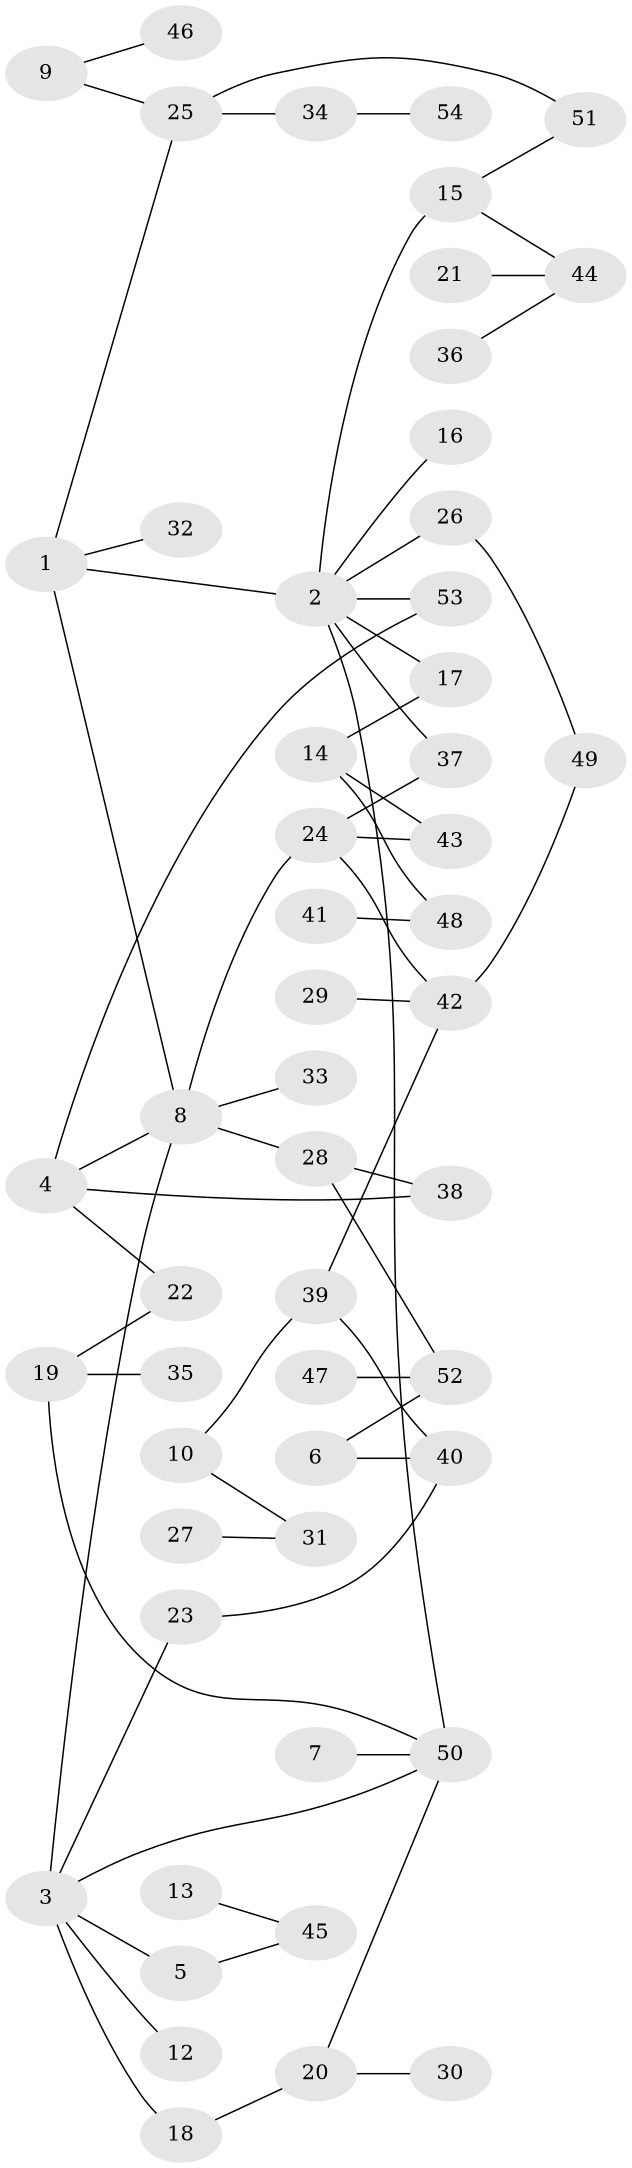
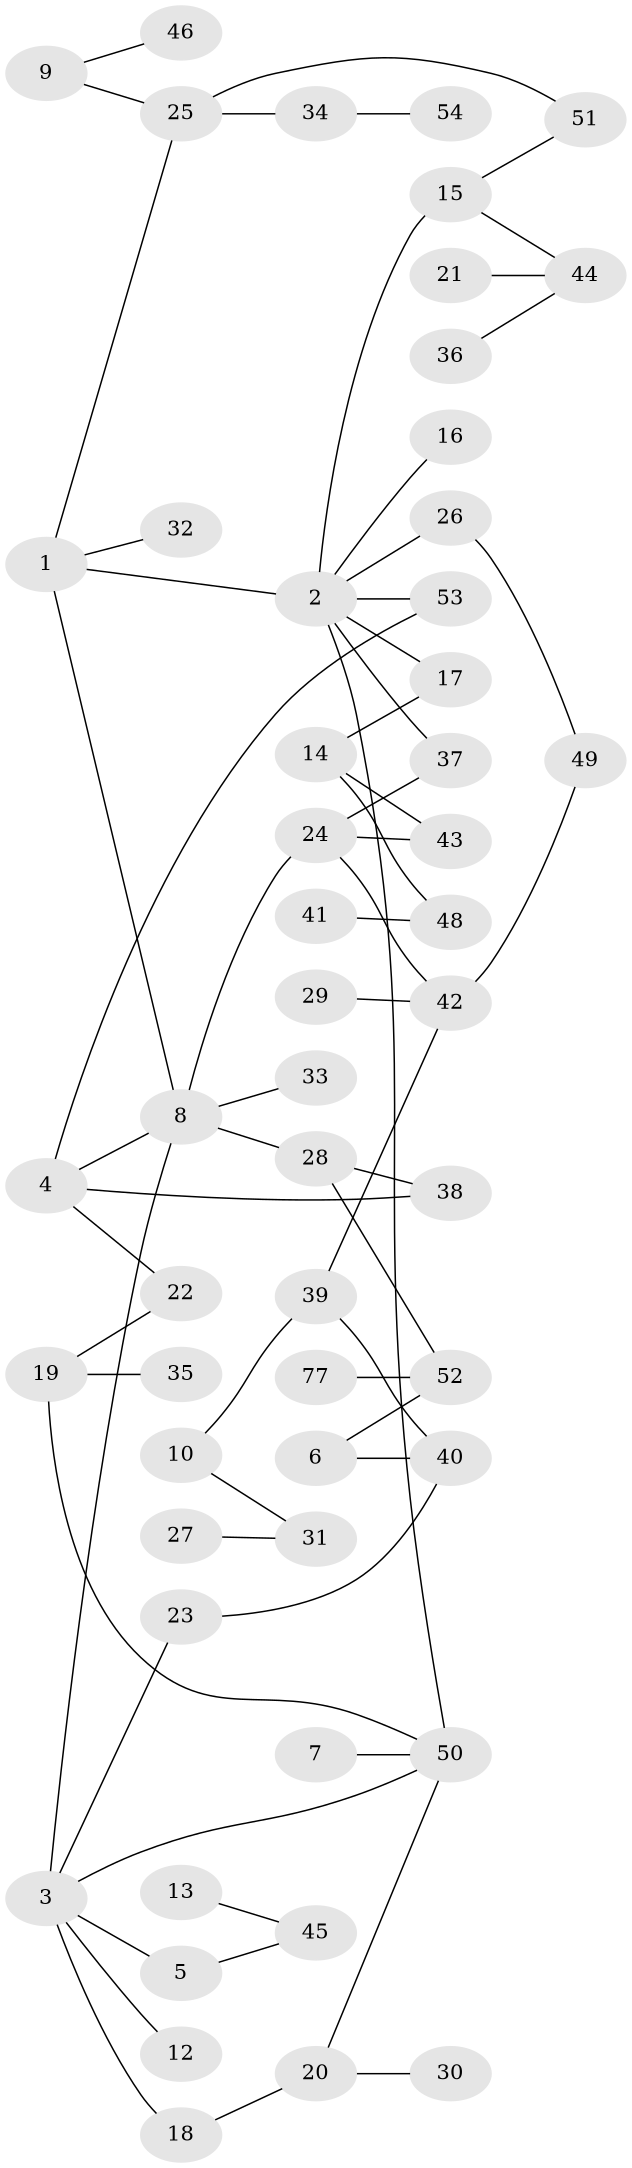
node "47": label "47" -> "77"
